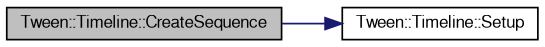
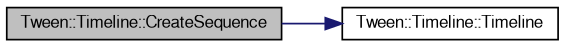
node "Tween::Timeline::Setup": label "Tween::Timeline::Setup" -> "Tween::Timeline::Timeline"
